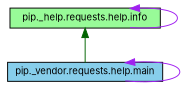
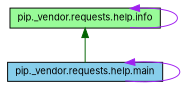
node "pip._help.requests.help.info": label "pip._help.requests.help.info" -> "pip._vendor.requests.help.info"
